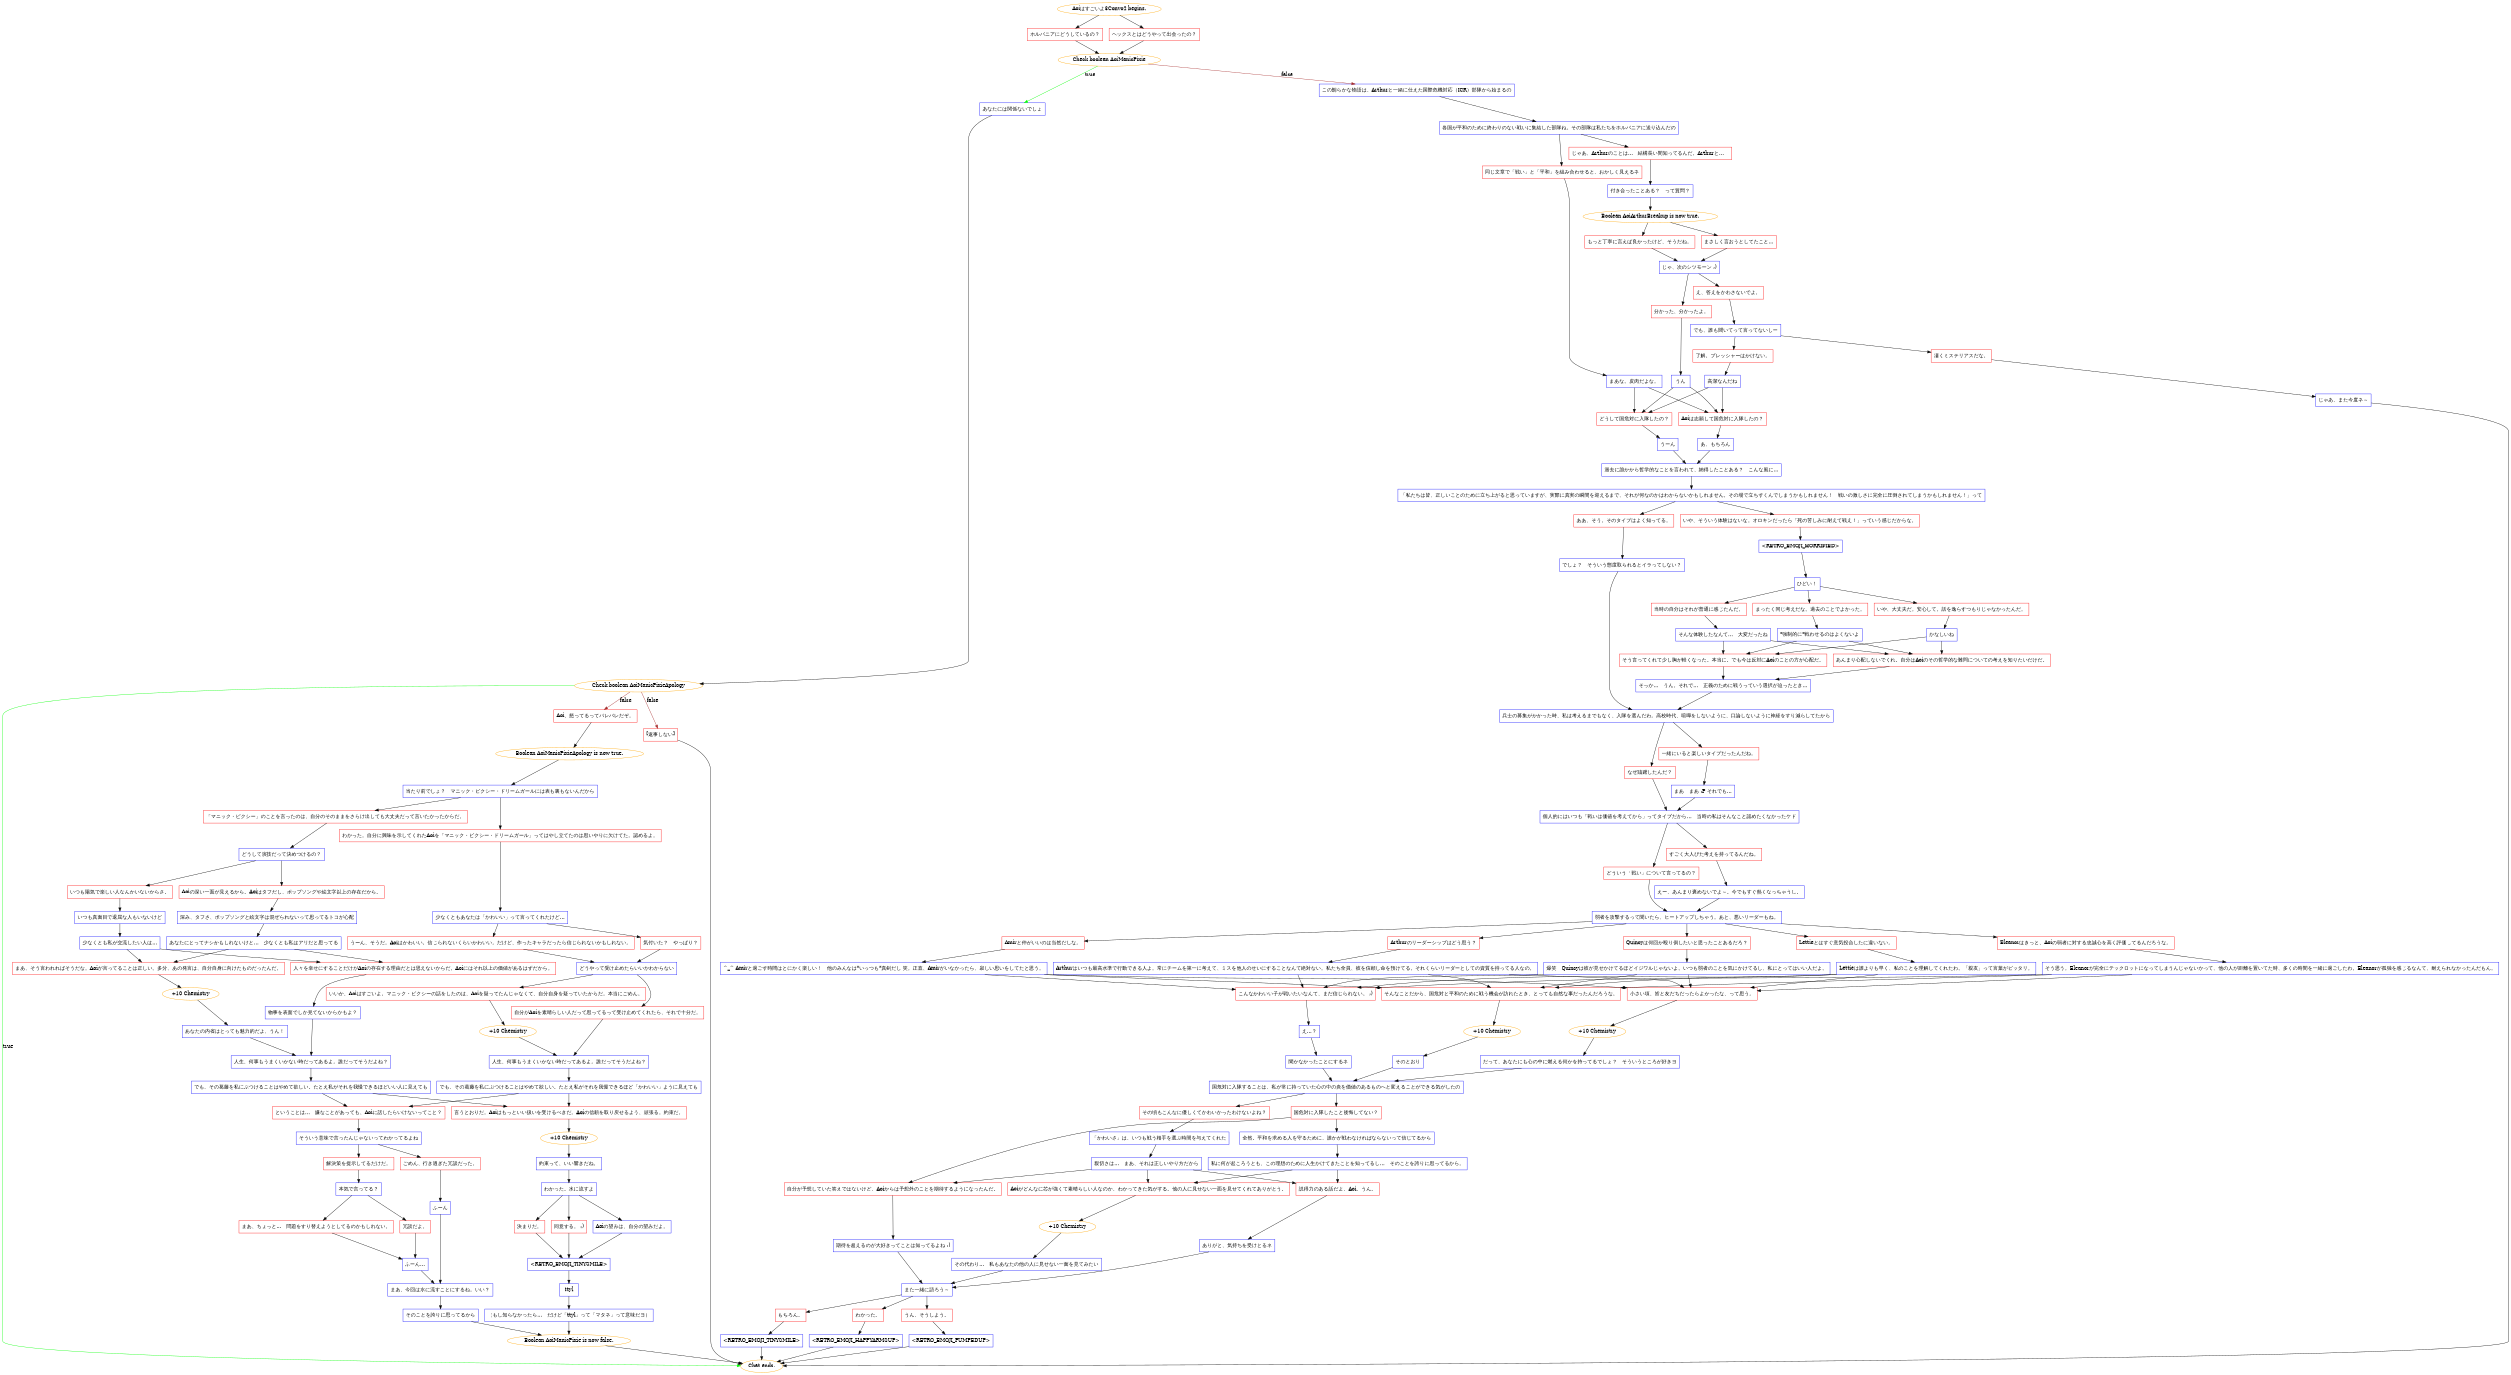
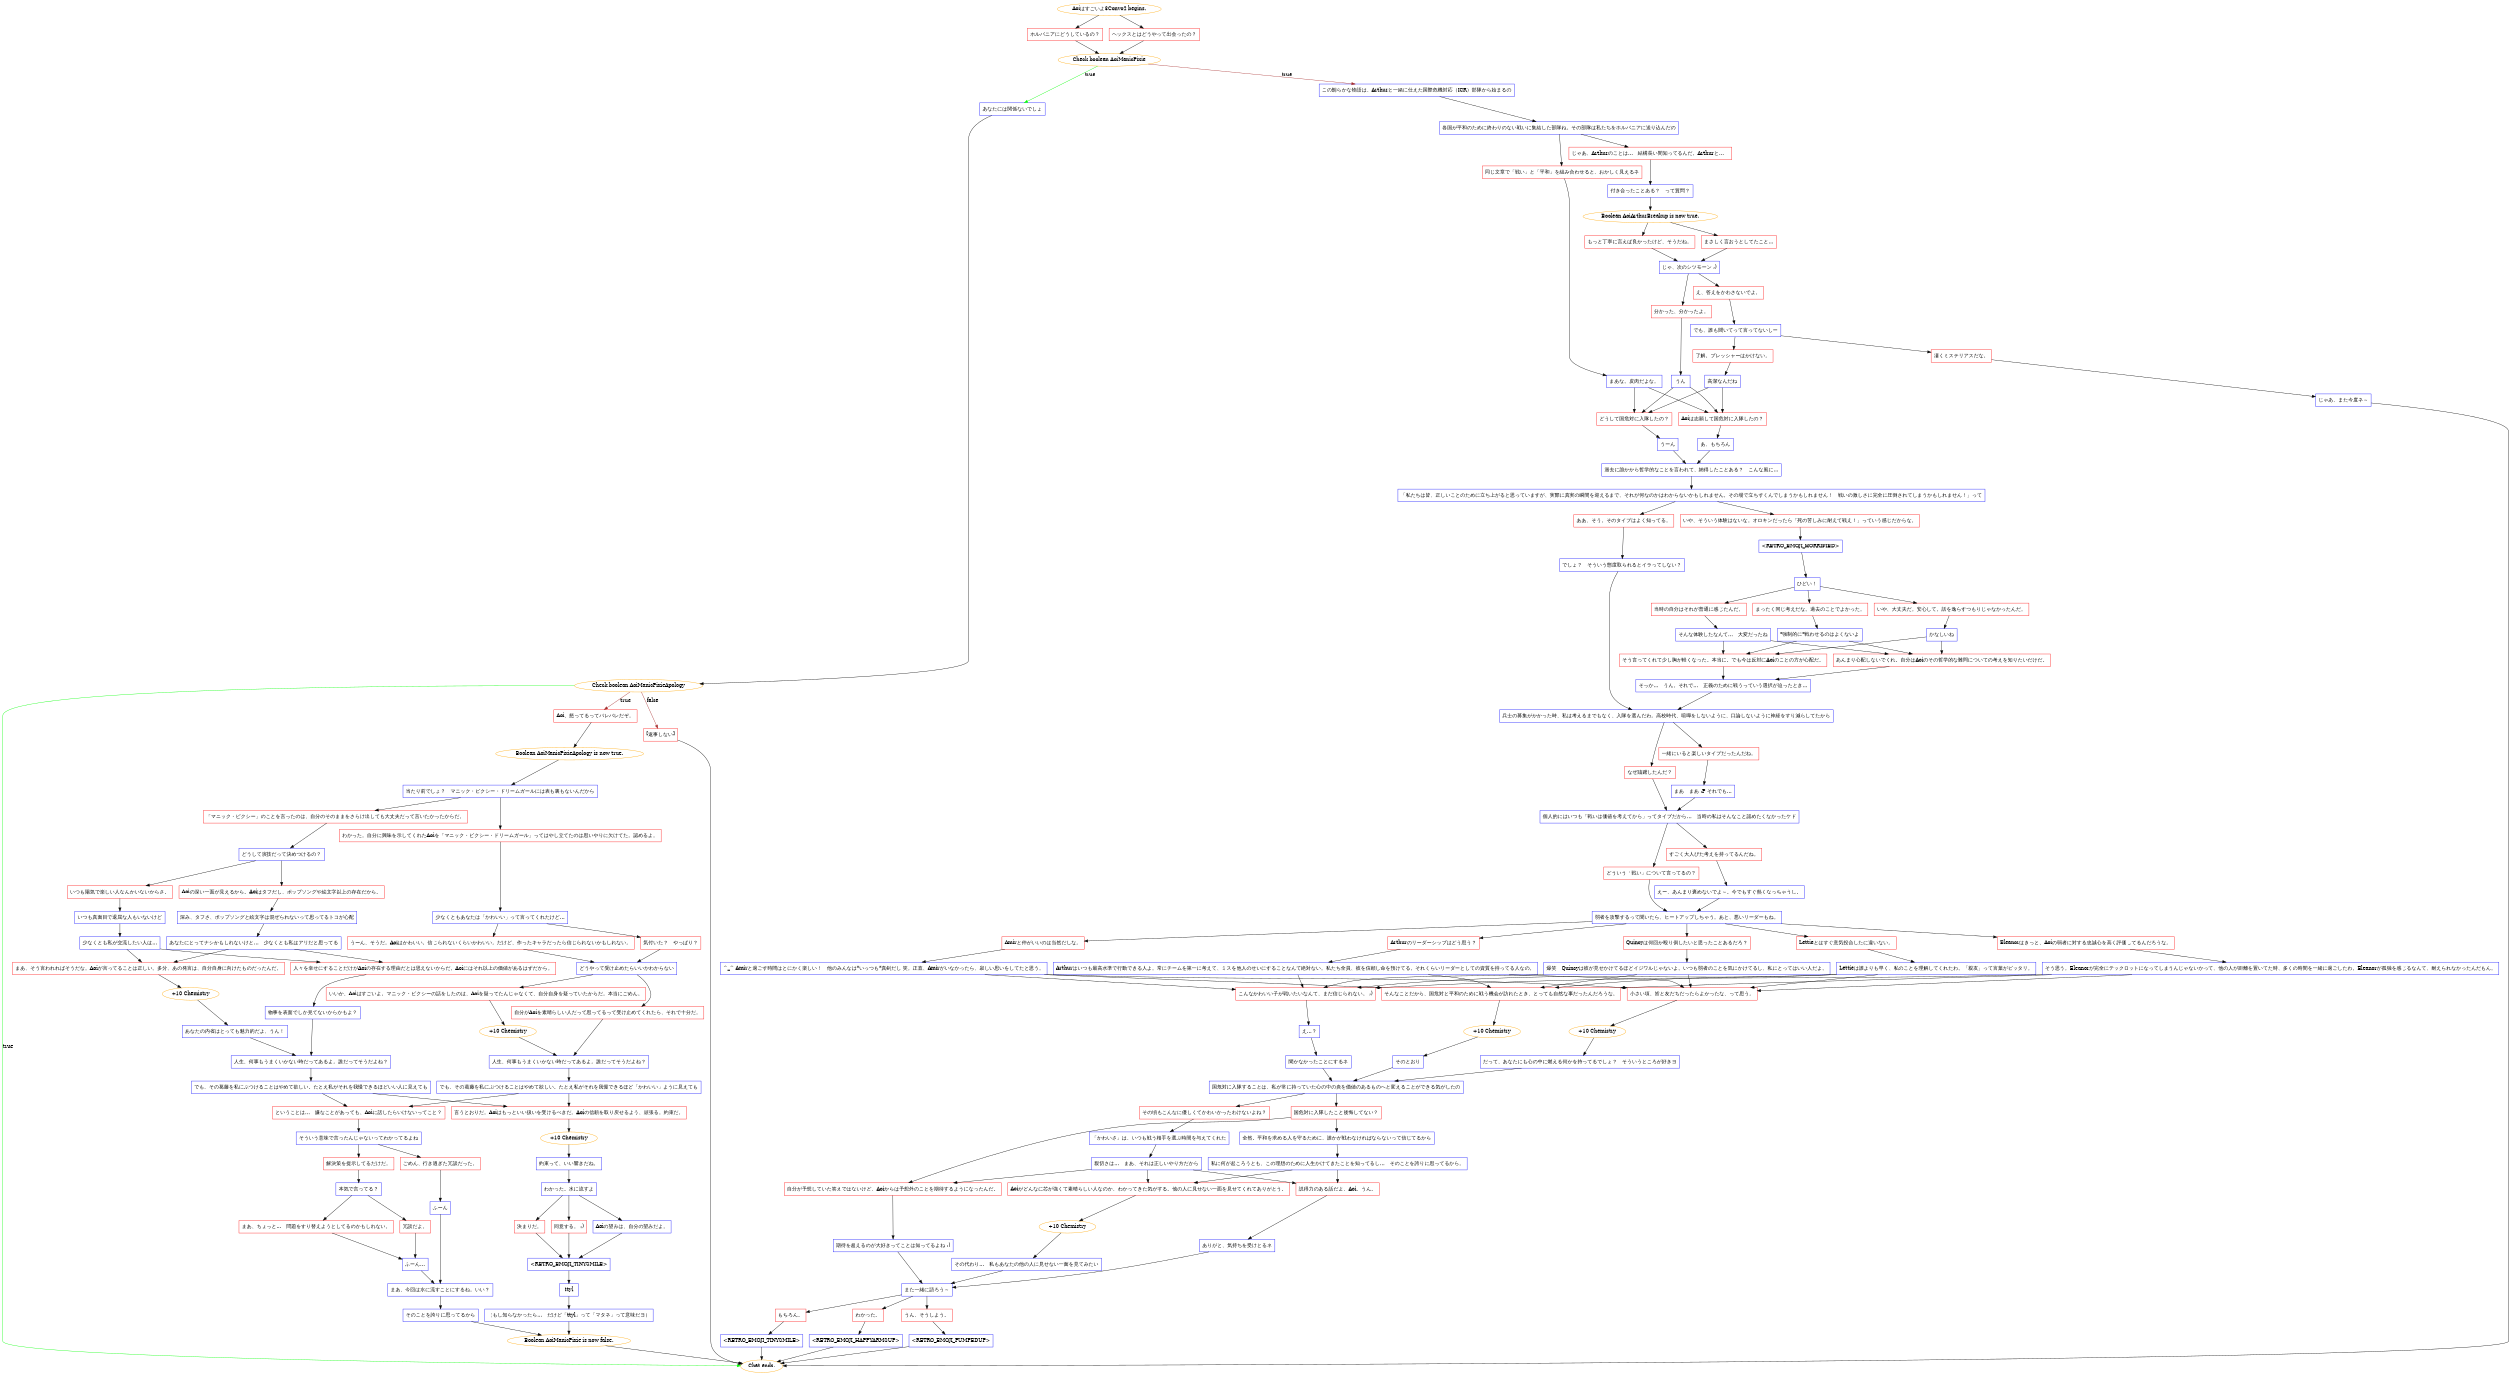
edge "Check boolean AoiManicPixie" -> "この朗らかな物語は、Arthurと一緒に仕えた国際危機対応（ICR）部隊から始まるの": label "false" -> "true"
edge "Check boolean AoiManicPixieApology" -> "Aoi、怒ってるってバレバレだぞ。": label "false" -> "true"
